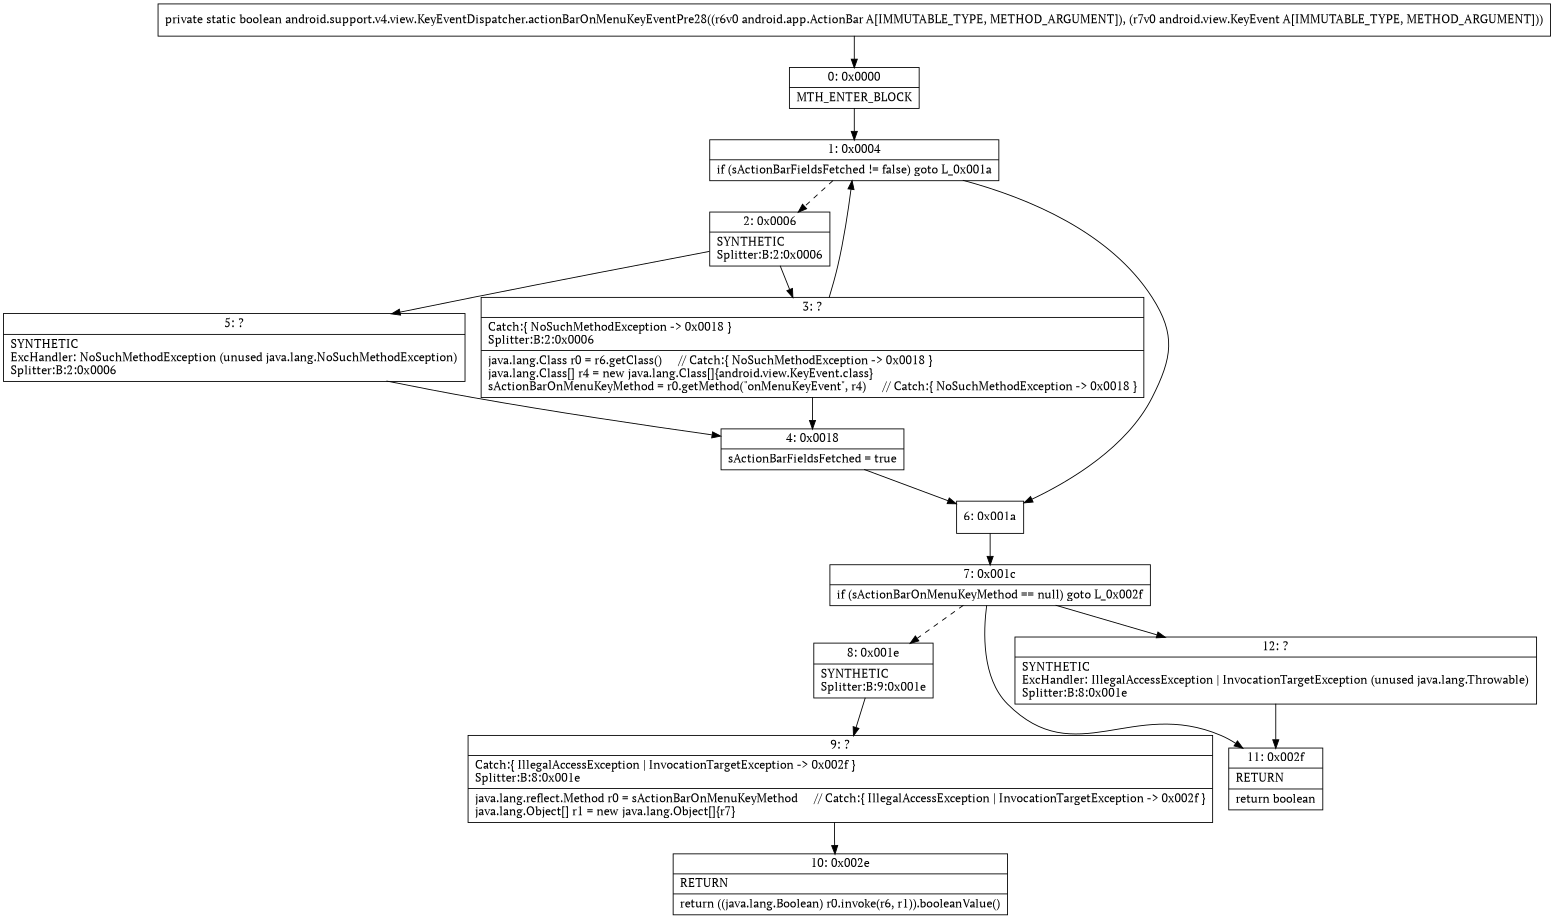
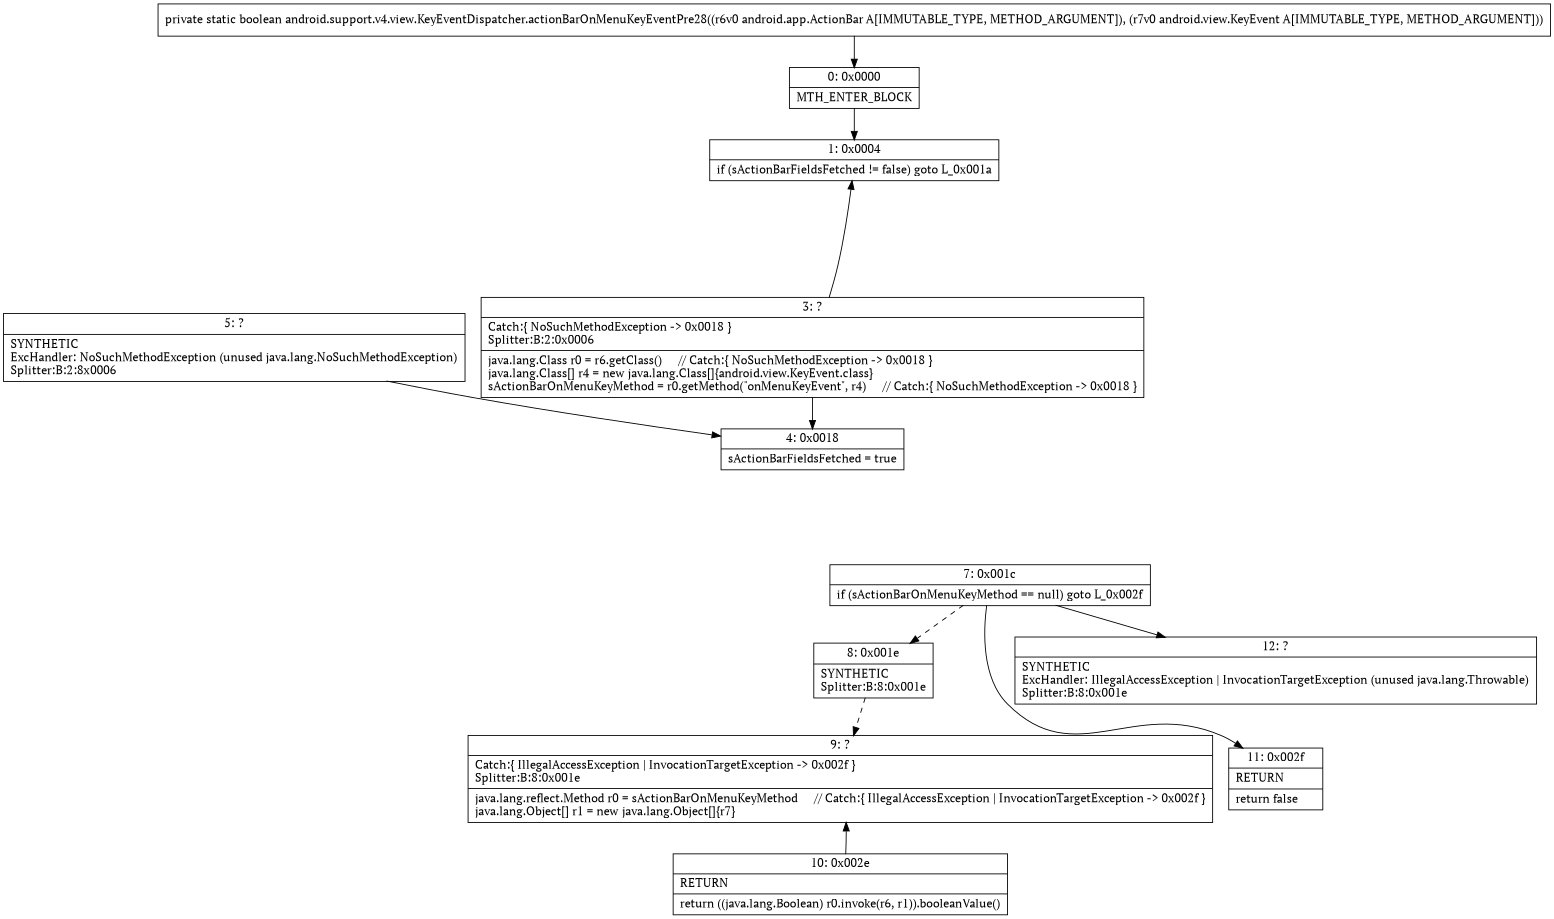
node "2: 0x0006": removed
node "5: ?": text "Splitter:B:2:0x0006" -> "Splitter:B:2:8x0006"
node "6: 0x001a": removed
node "8: 0x001e": text "Splitter:B:9:0x001e" -> "Splitter:B:8:0x001e"
edge "8: 0x001e" -> "9: ?": style solid -> dashed
edge "12: ?" -> "11: 0x002f": removed
node "11: 0x002f": text "return boolean" -> "return false"
edge "9: ?" -> "10: 0x002e": reversed
